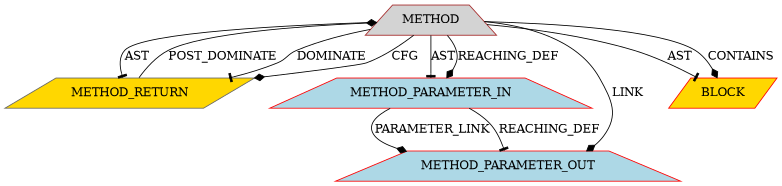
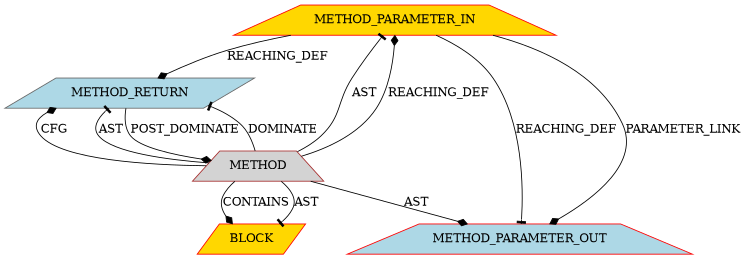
edge "METHOD_PARAMETER_IN" -> "METHOD_RETURN": added, label "REACHING_DEF"
node "METHOD_RETURN": fillcolor gold -> lightblue
node "METHOD_PARAMETER_IN": fillcolor lightblue -> gold
edge "METHOD" -> "METHOD_PARAMETER_OUT": label "LINK" -> "AST"
